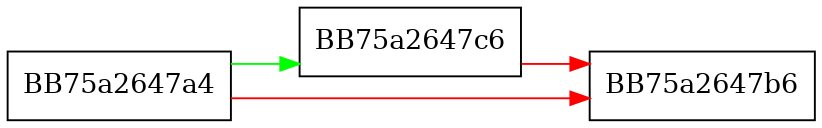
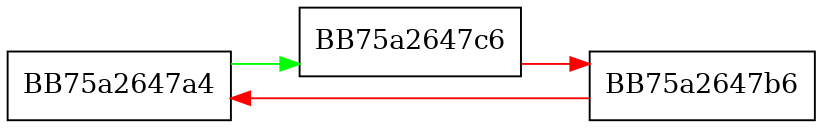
edge "BB75a2647a4" -> "BB75a2647b6": reversed
